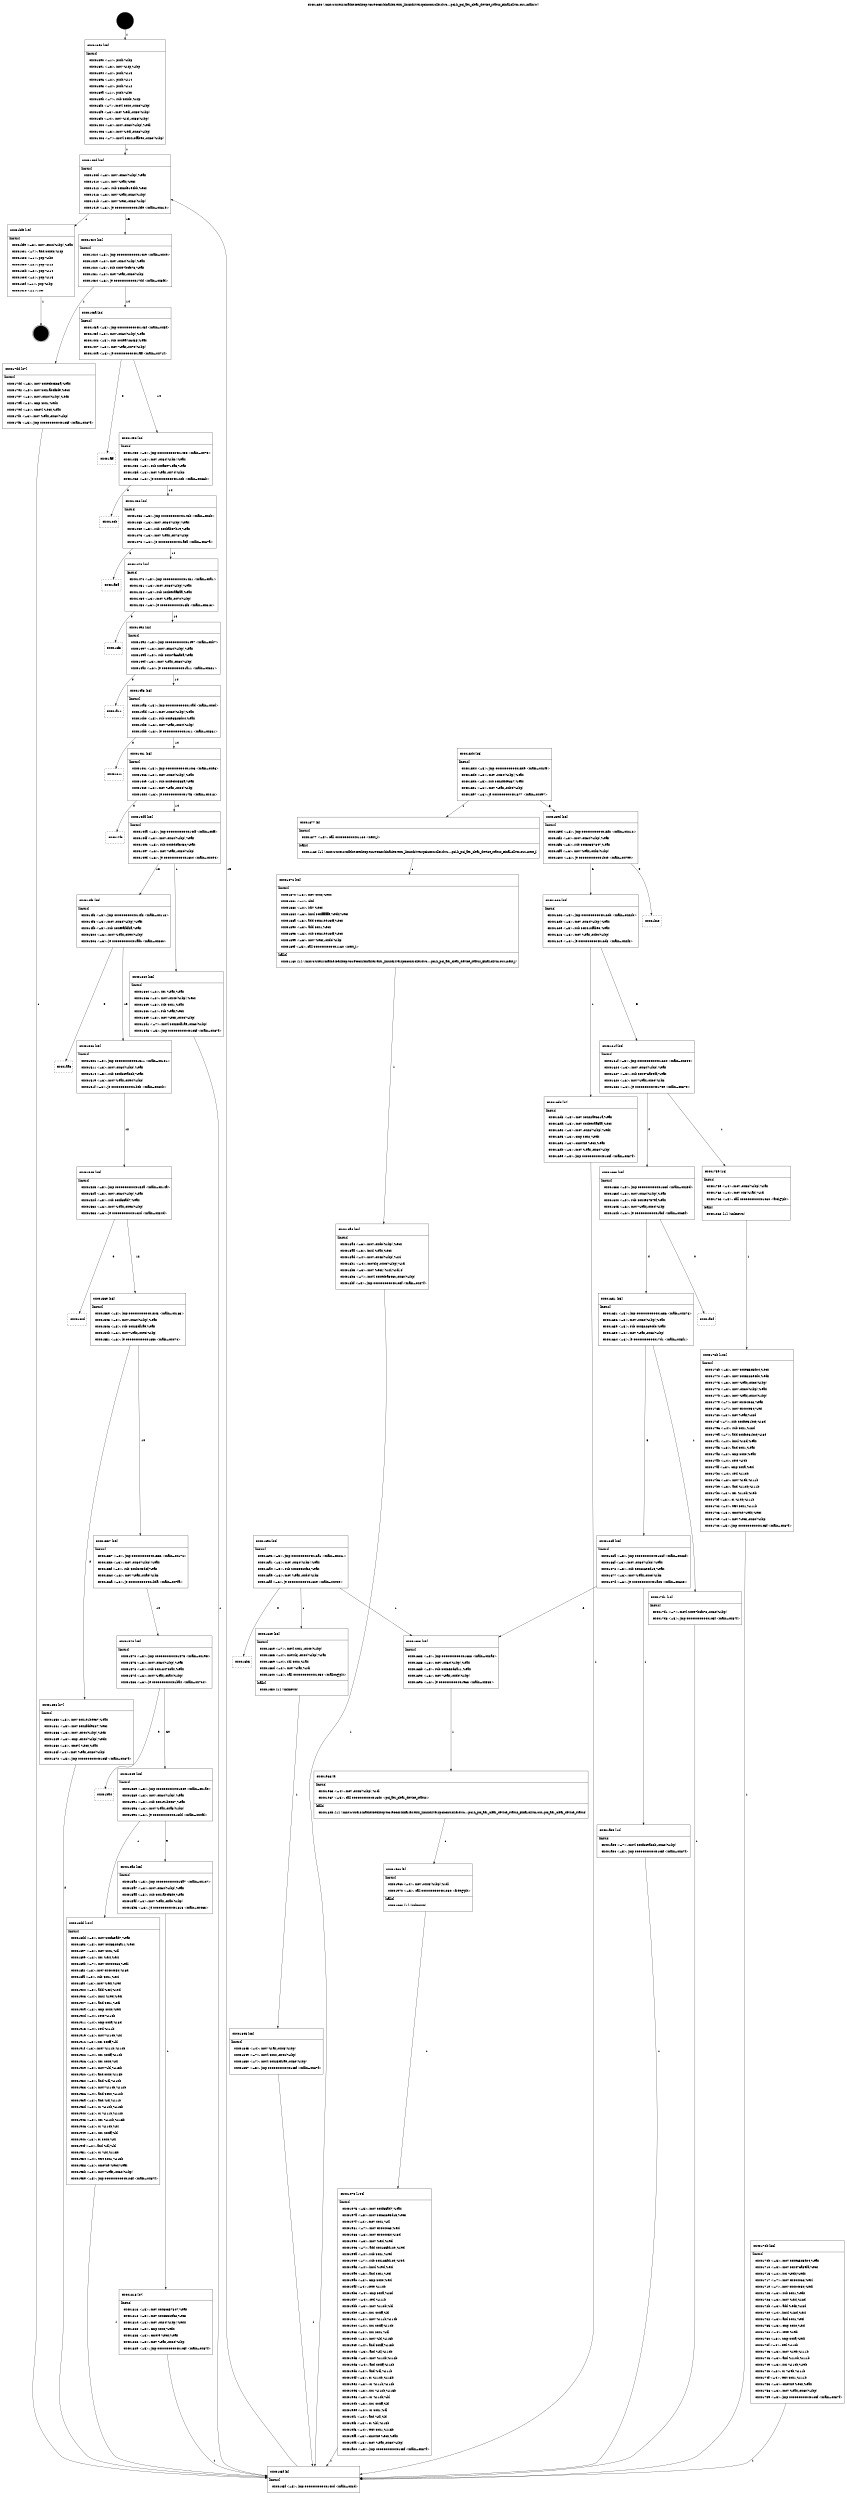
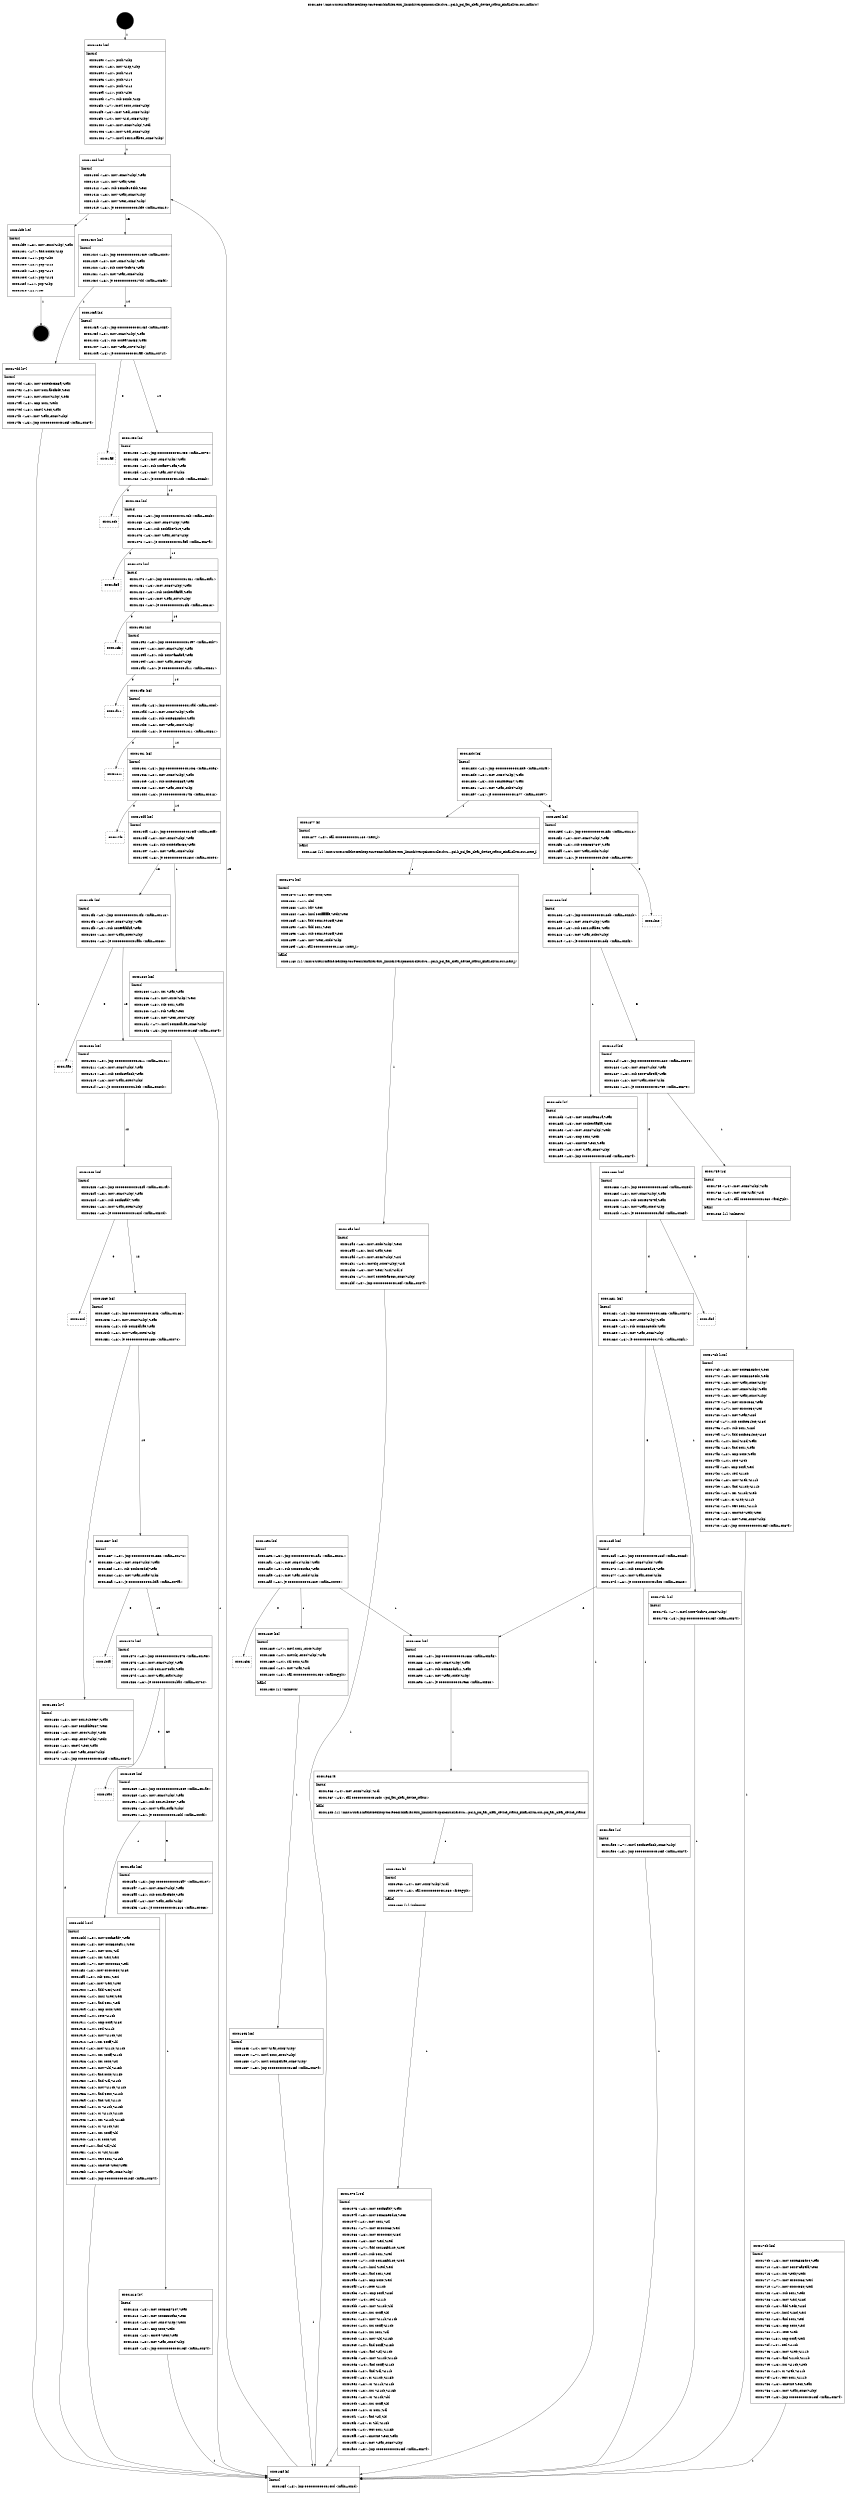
node "0x401bda": added
